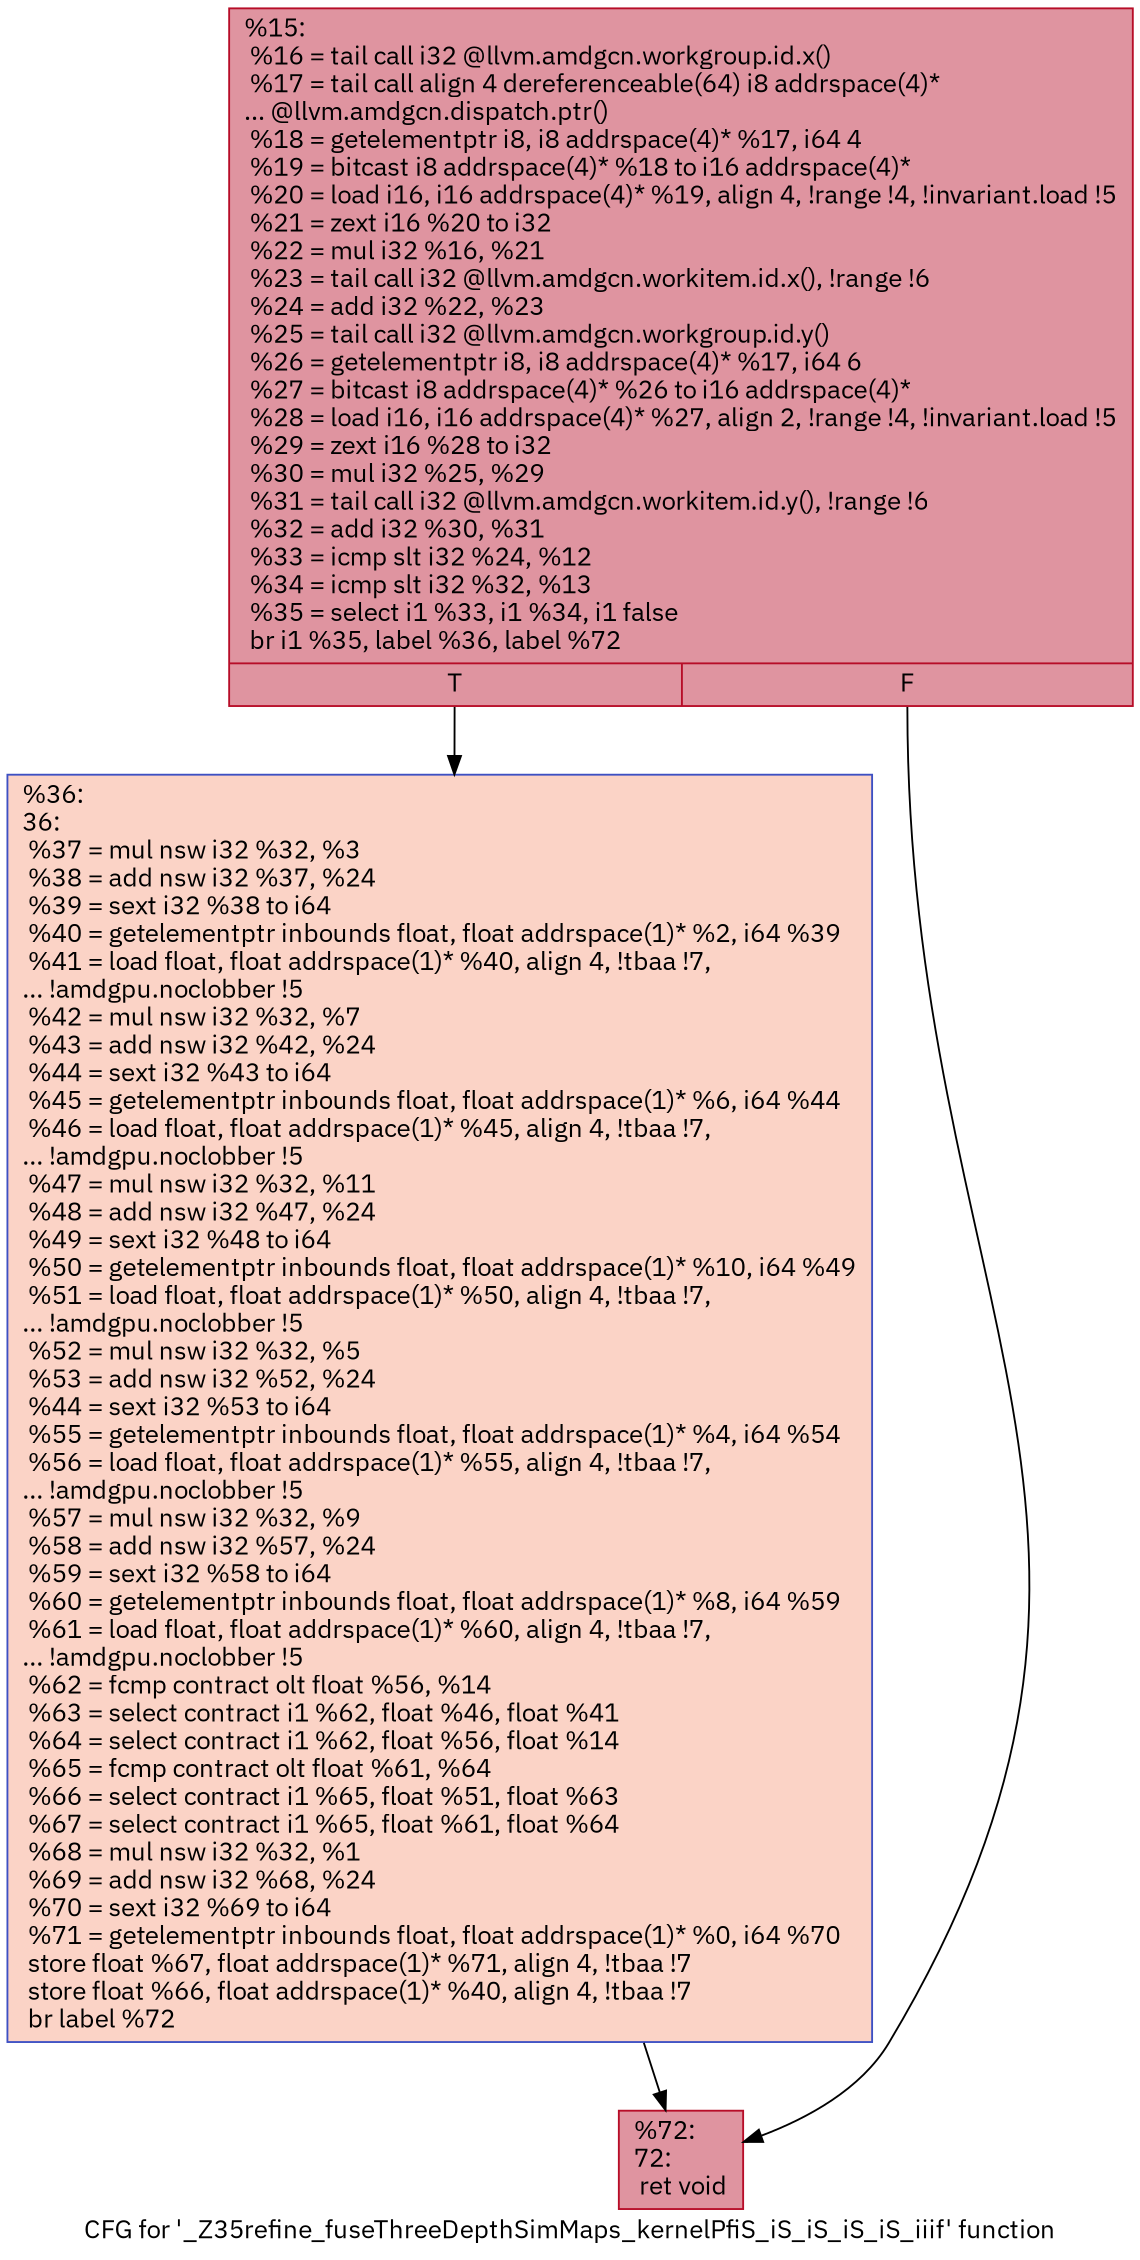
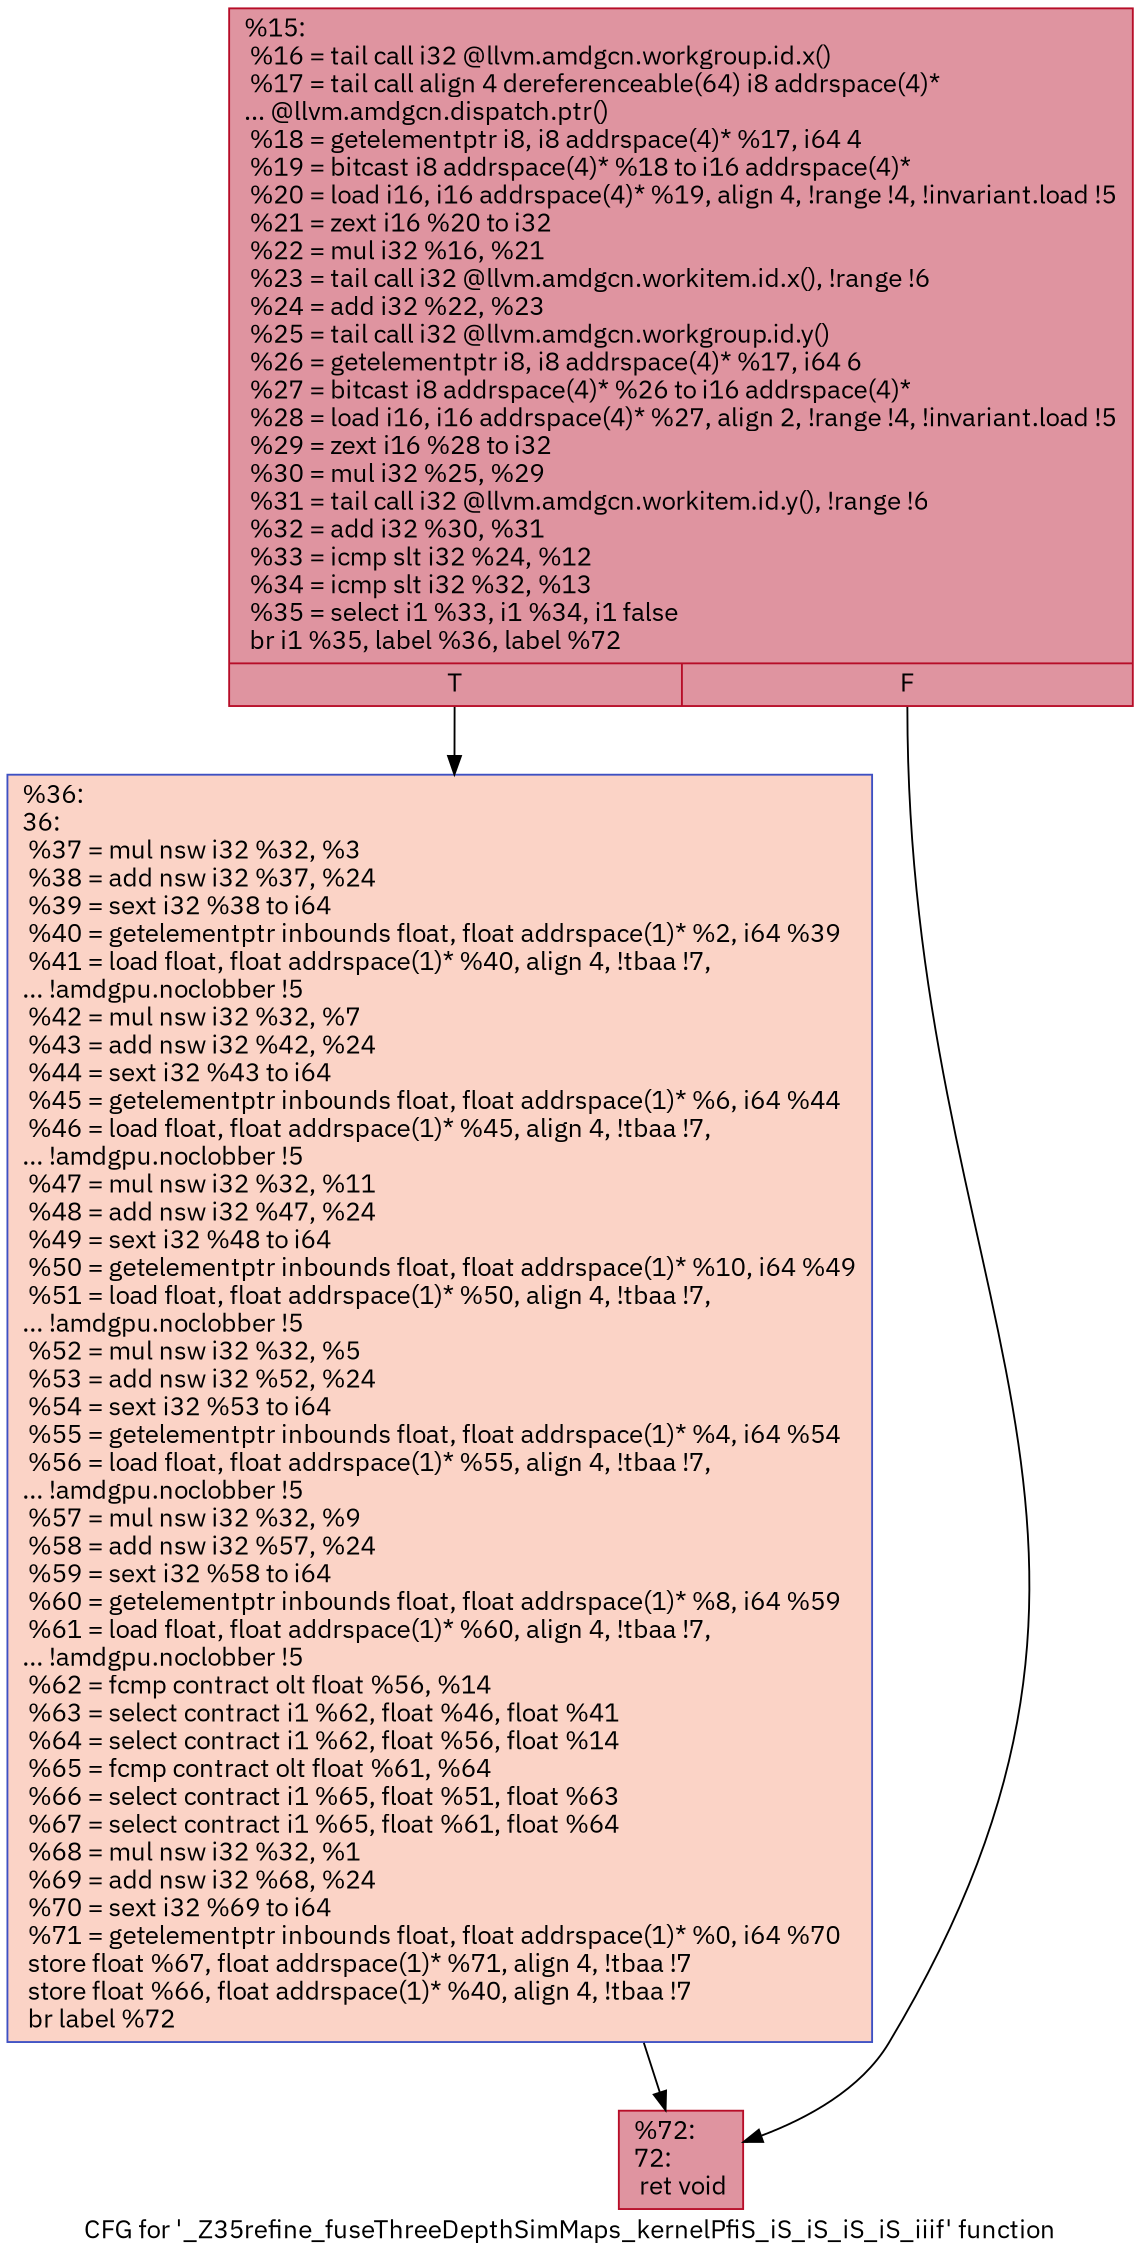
node "%36:": text "%44 = sext i32 %53 to i64" -> "%54 = sext i32 %53 to i64"
